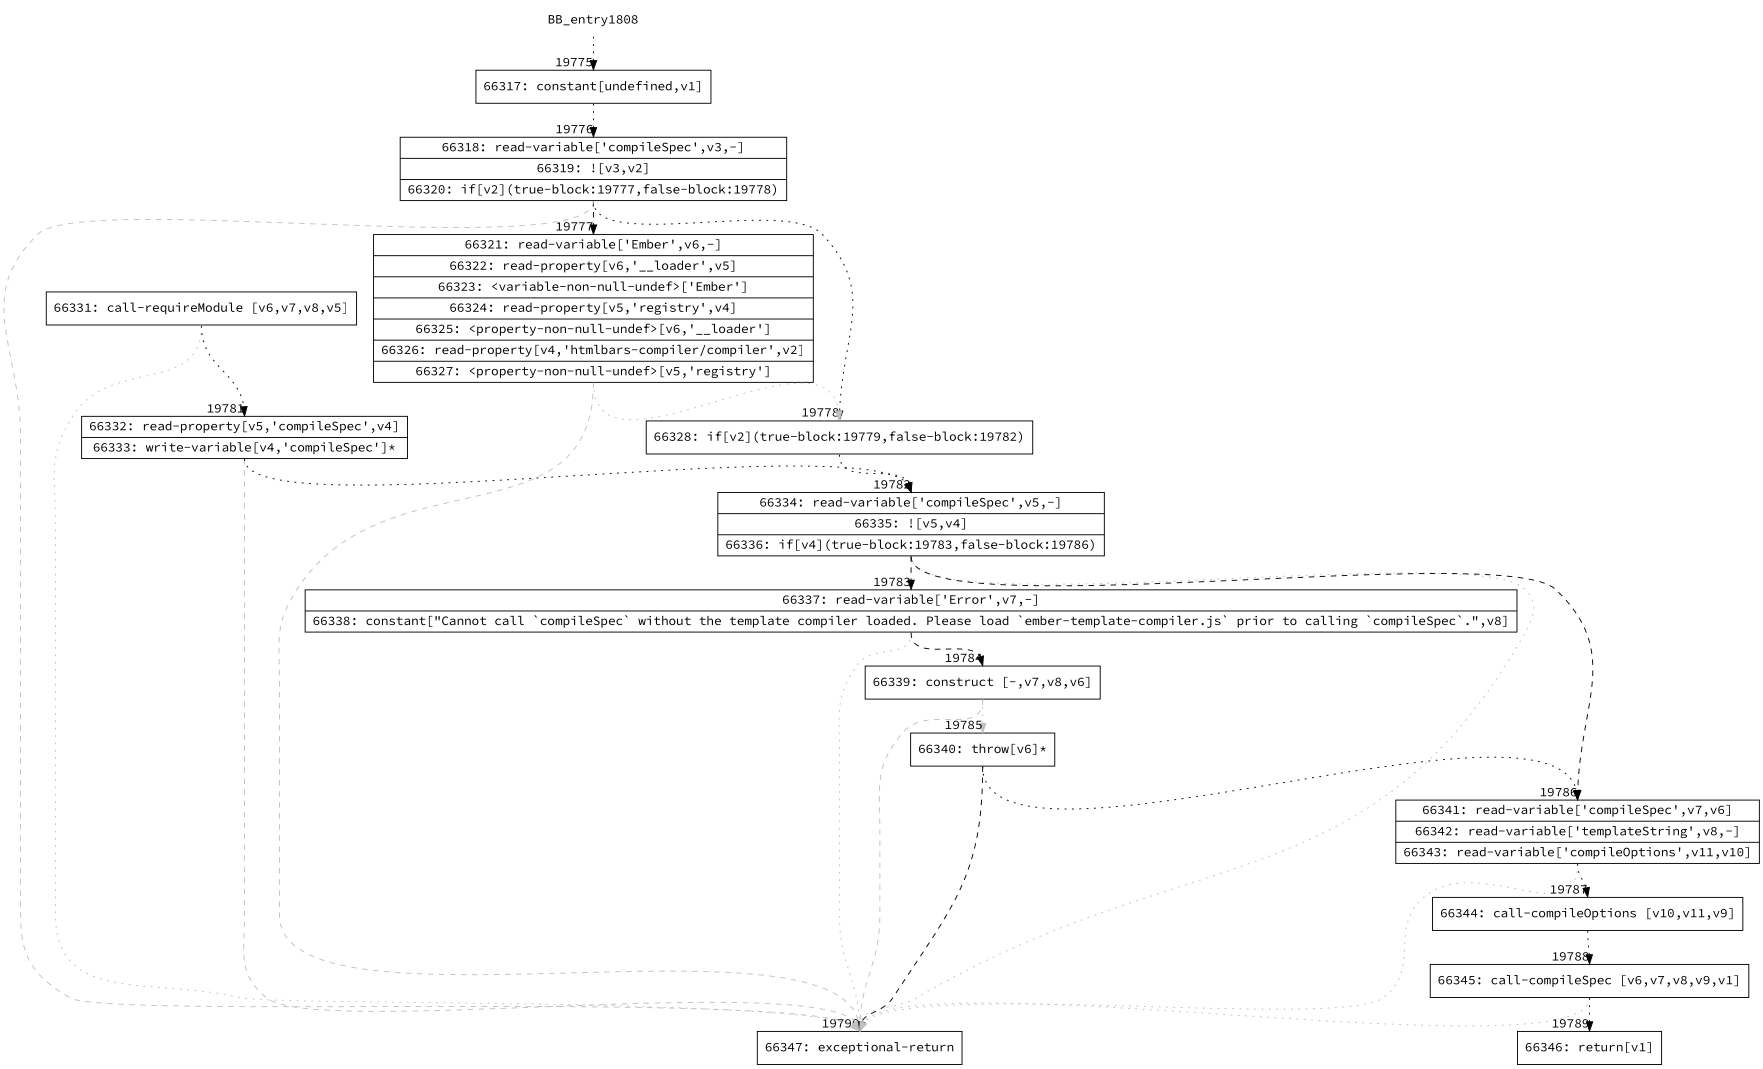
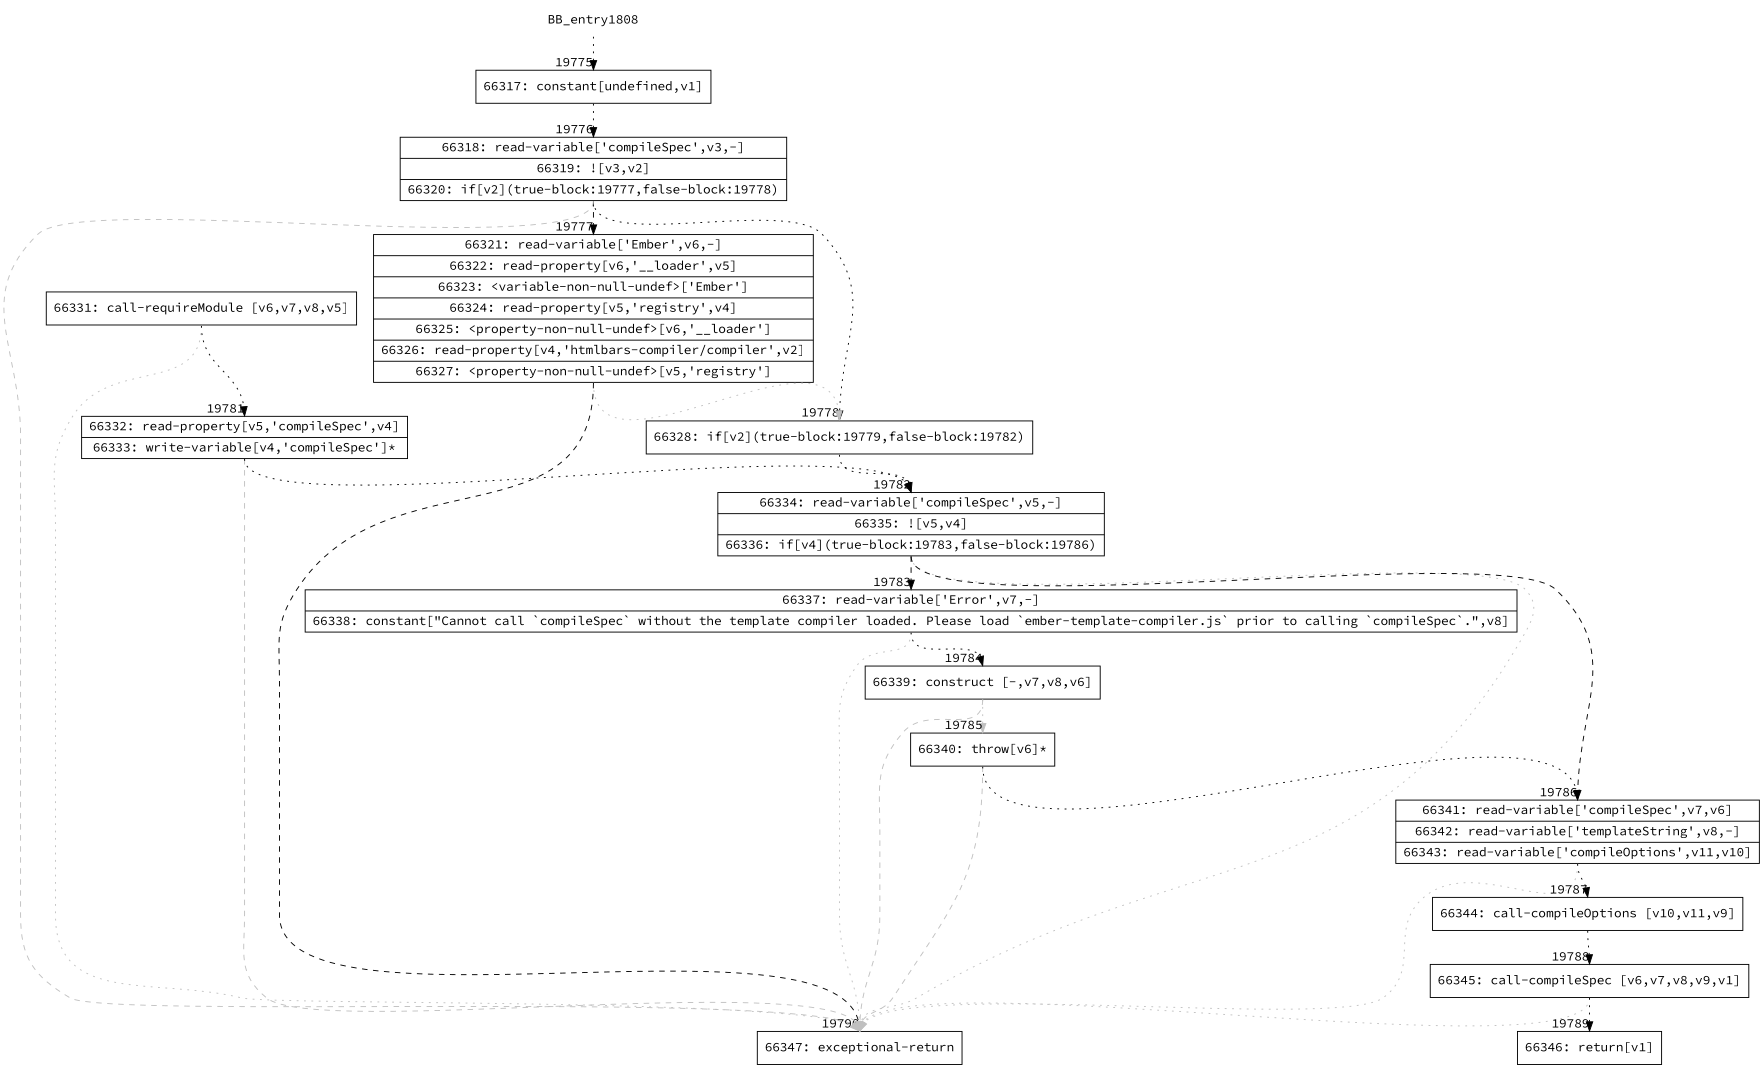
edge "66337: read-variable['Error',v7,-]" -> "66339: construct [-,v7,v8,v6]": style dashed -> dotted
edge "66321: read-variable['Ember',v6,-]" -> "66347: exceptional-return": color gray -> black
edge "66340: throw[v6]*" -> "66347: exceptional-return": color black -> gray
